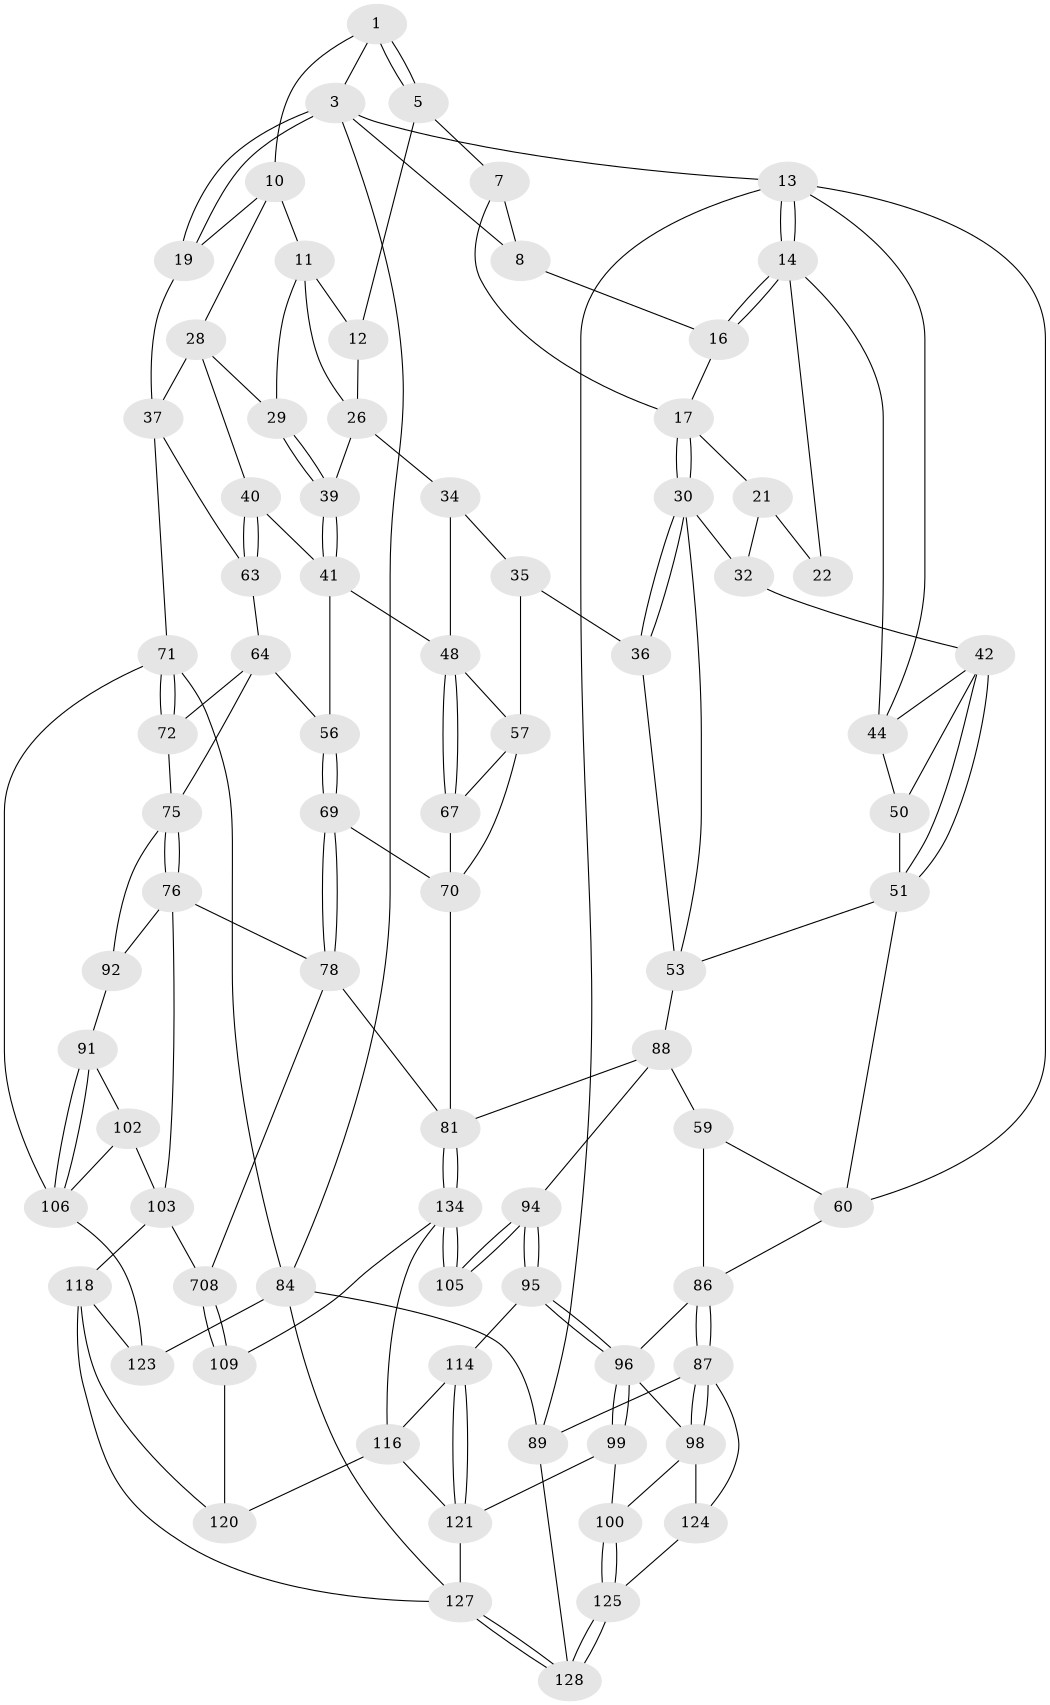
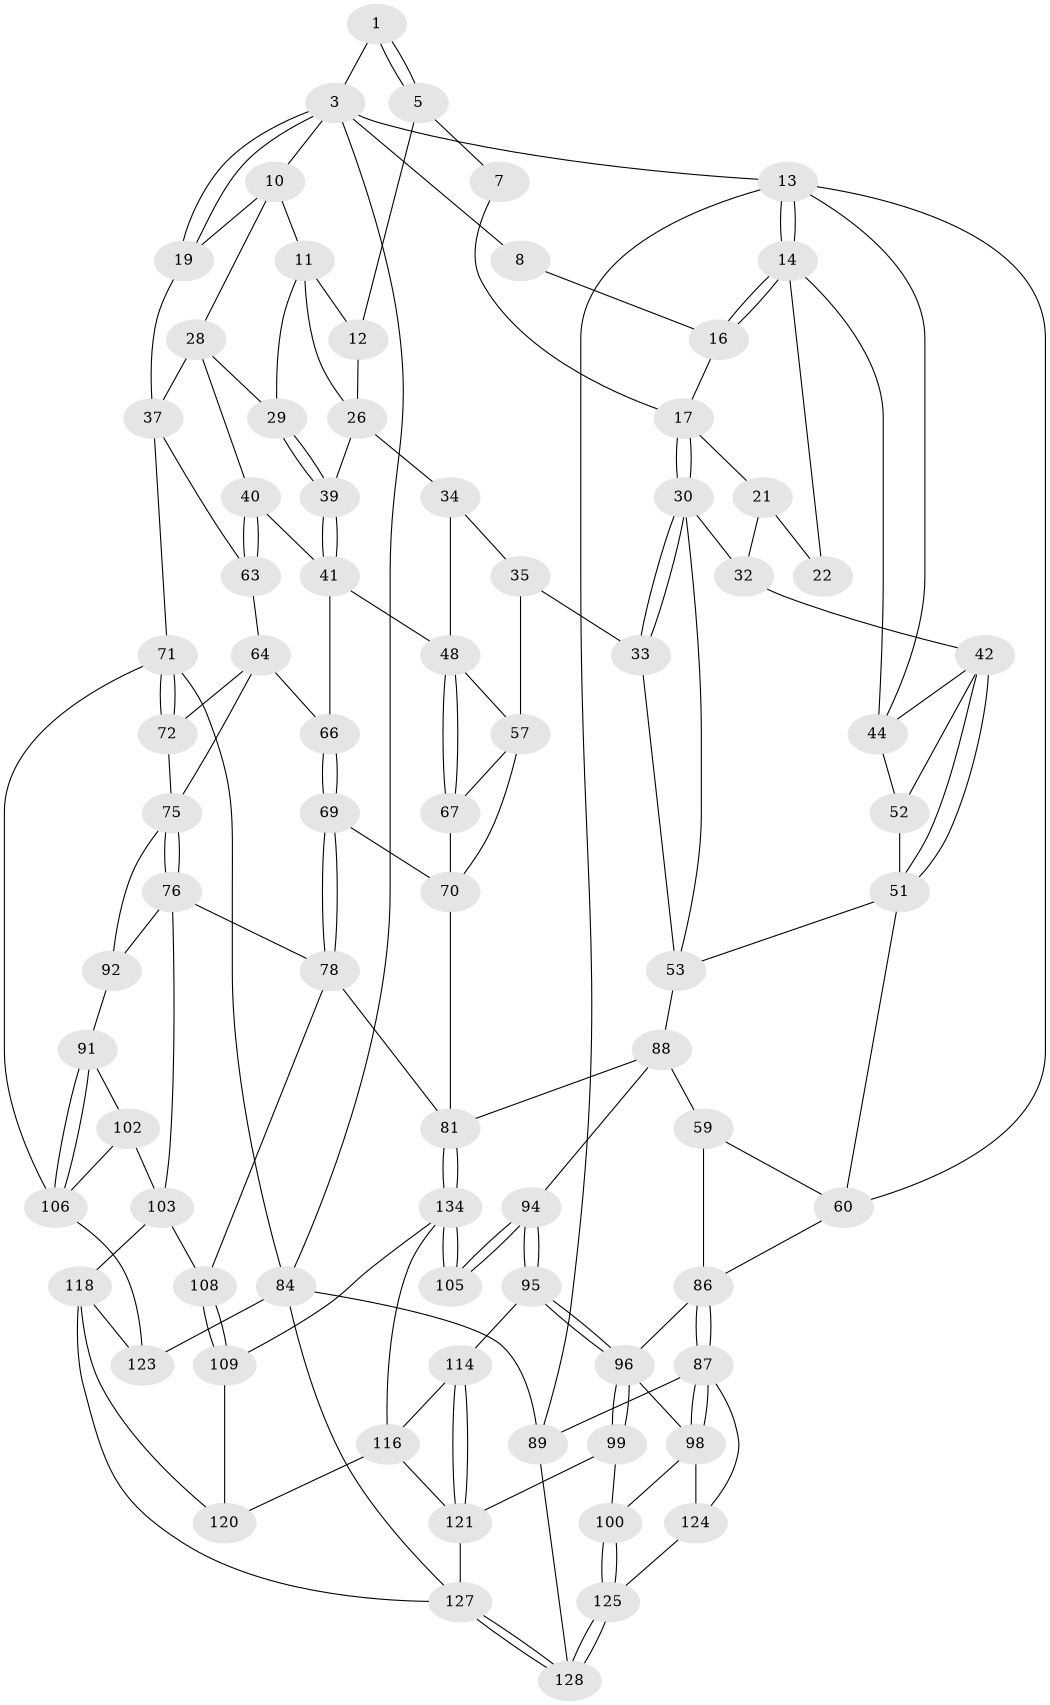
edge "1" -- "10": now "3" -- "10"
edge "7" -- "8": removed
node "36": label "36" -> "33"
node "56": label "56" -> "66"
node "50": label "50" -> "52"
node "708": label "708" -> "108"
